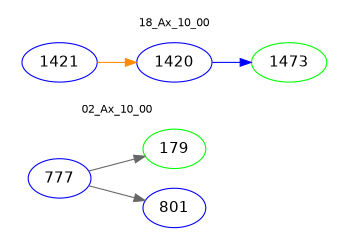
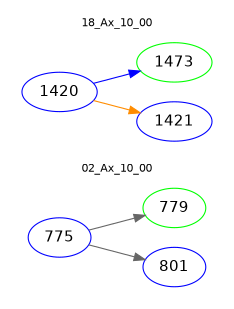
edge "1421" -> "1420": reversed
node "179": label "179" -> "779"
node "777": label "777" -> "775"
